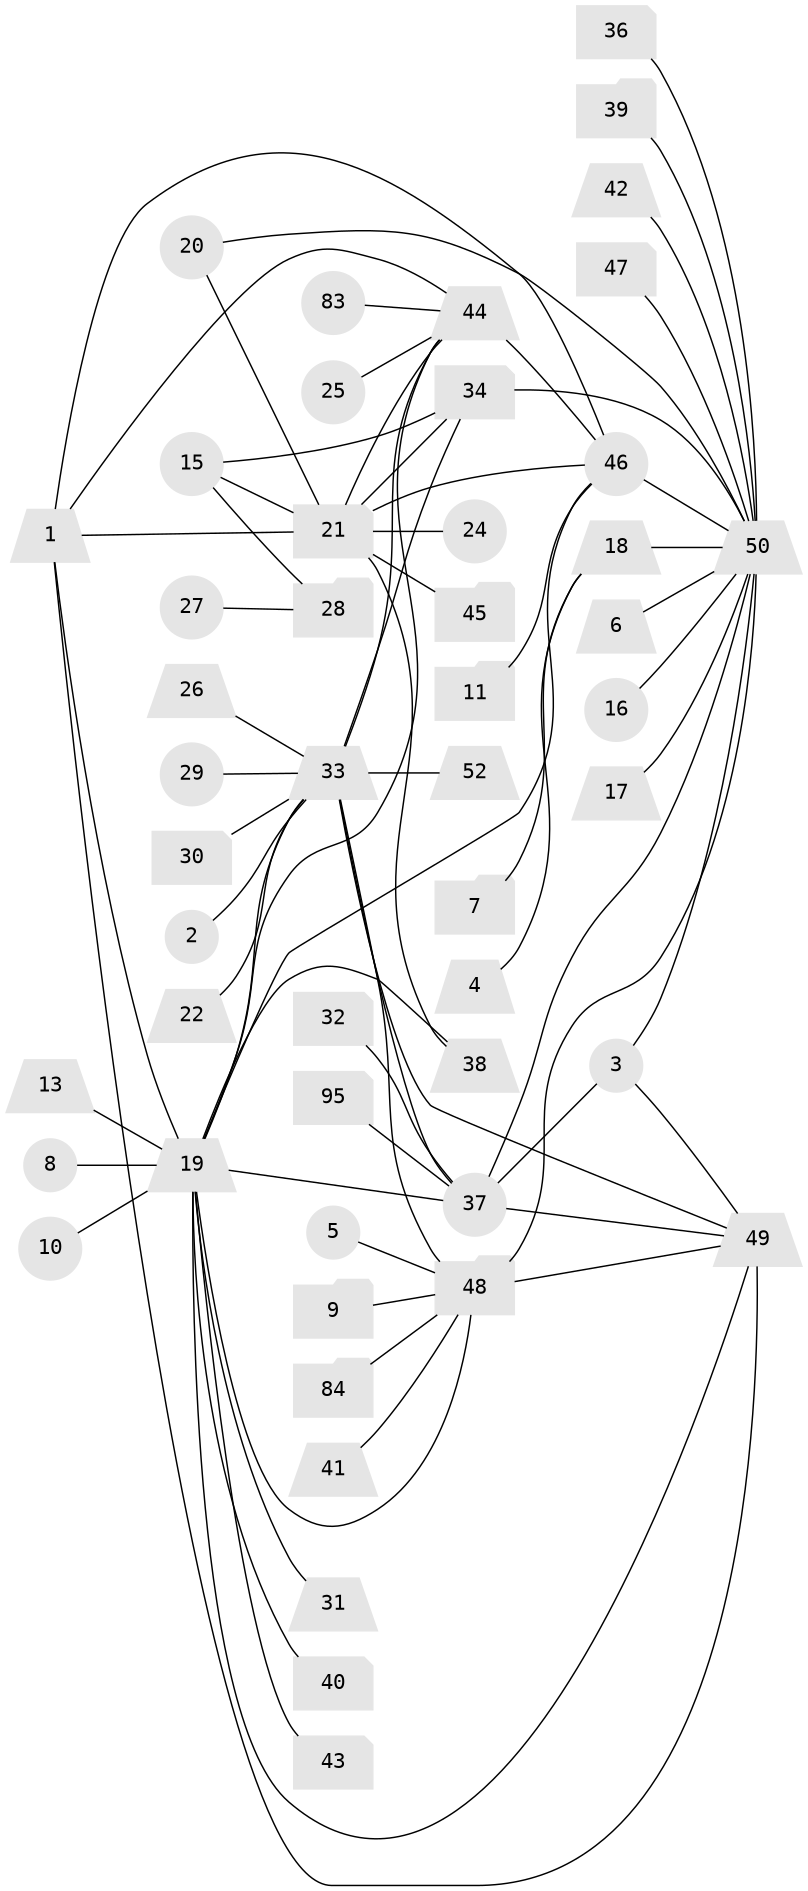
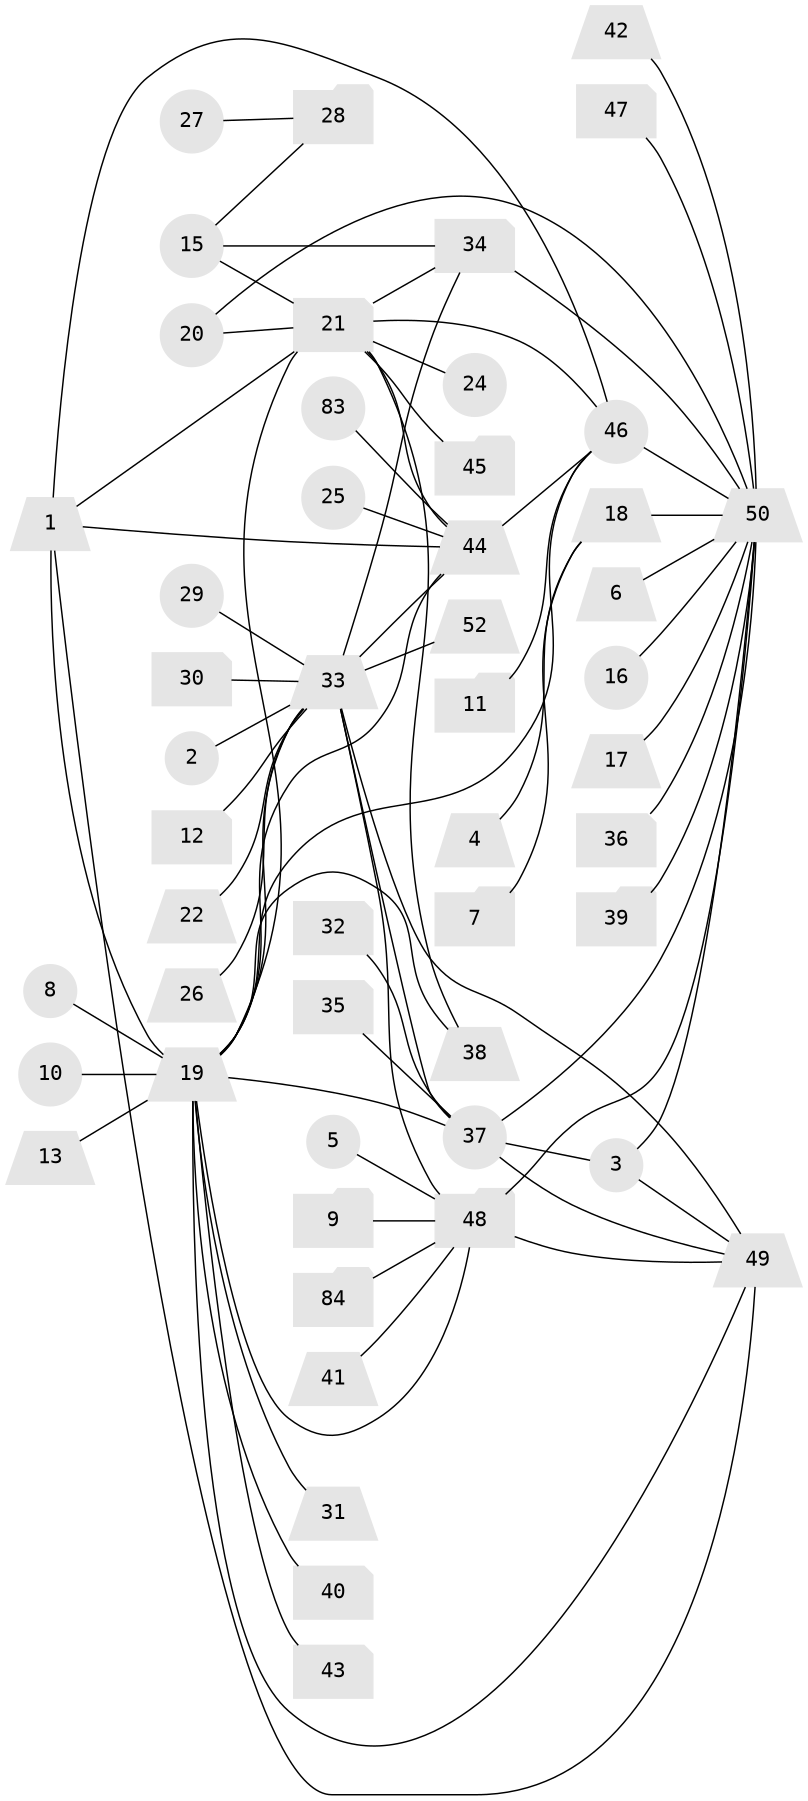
edge "21" -- "19": added
node "12": added
node "95": label "95" -> "35"
